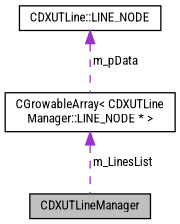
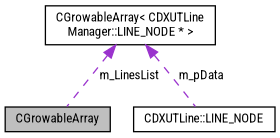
edge "CGrowableArray< CDXUTLine Manager::LINE_NODE * >" -> "CDXUTLine::LINE_NODE": reversed
node "CDXUTLineManager": label "CDXUTLineManager" -> "CGrowableArray"
